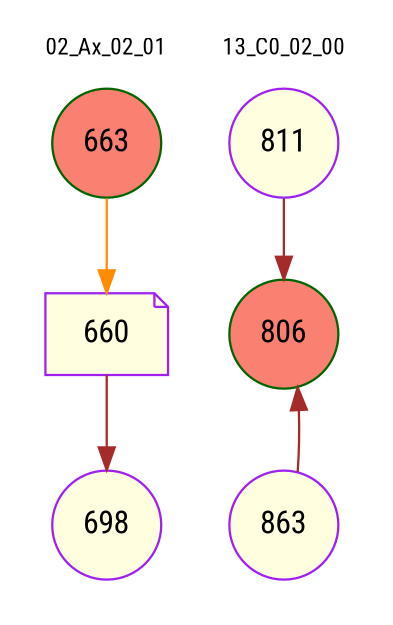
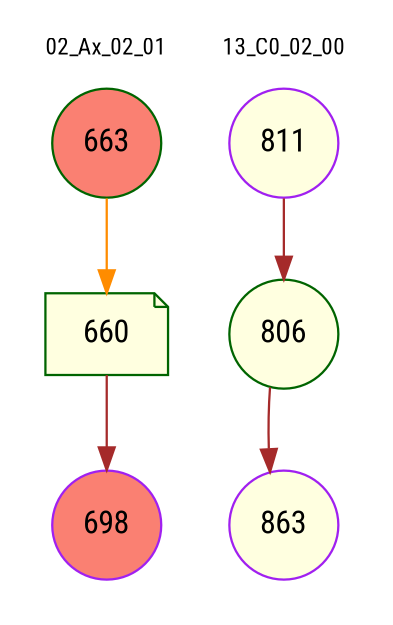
node "660": color purple -> darkgreen
node "806": fillcolor salmon -> lightyellow
edge "863" -> "806": reversed
node "698": fillcolor lightyellow -> salmon
